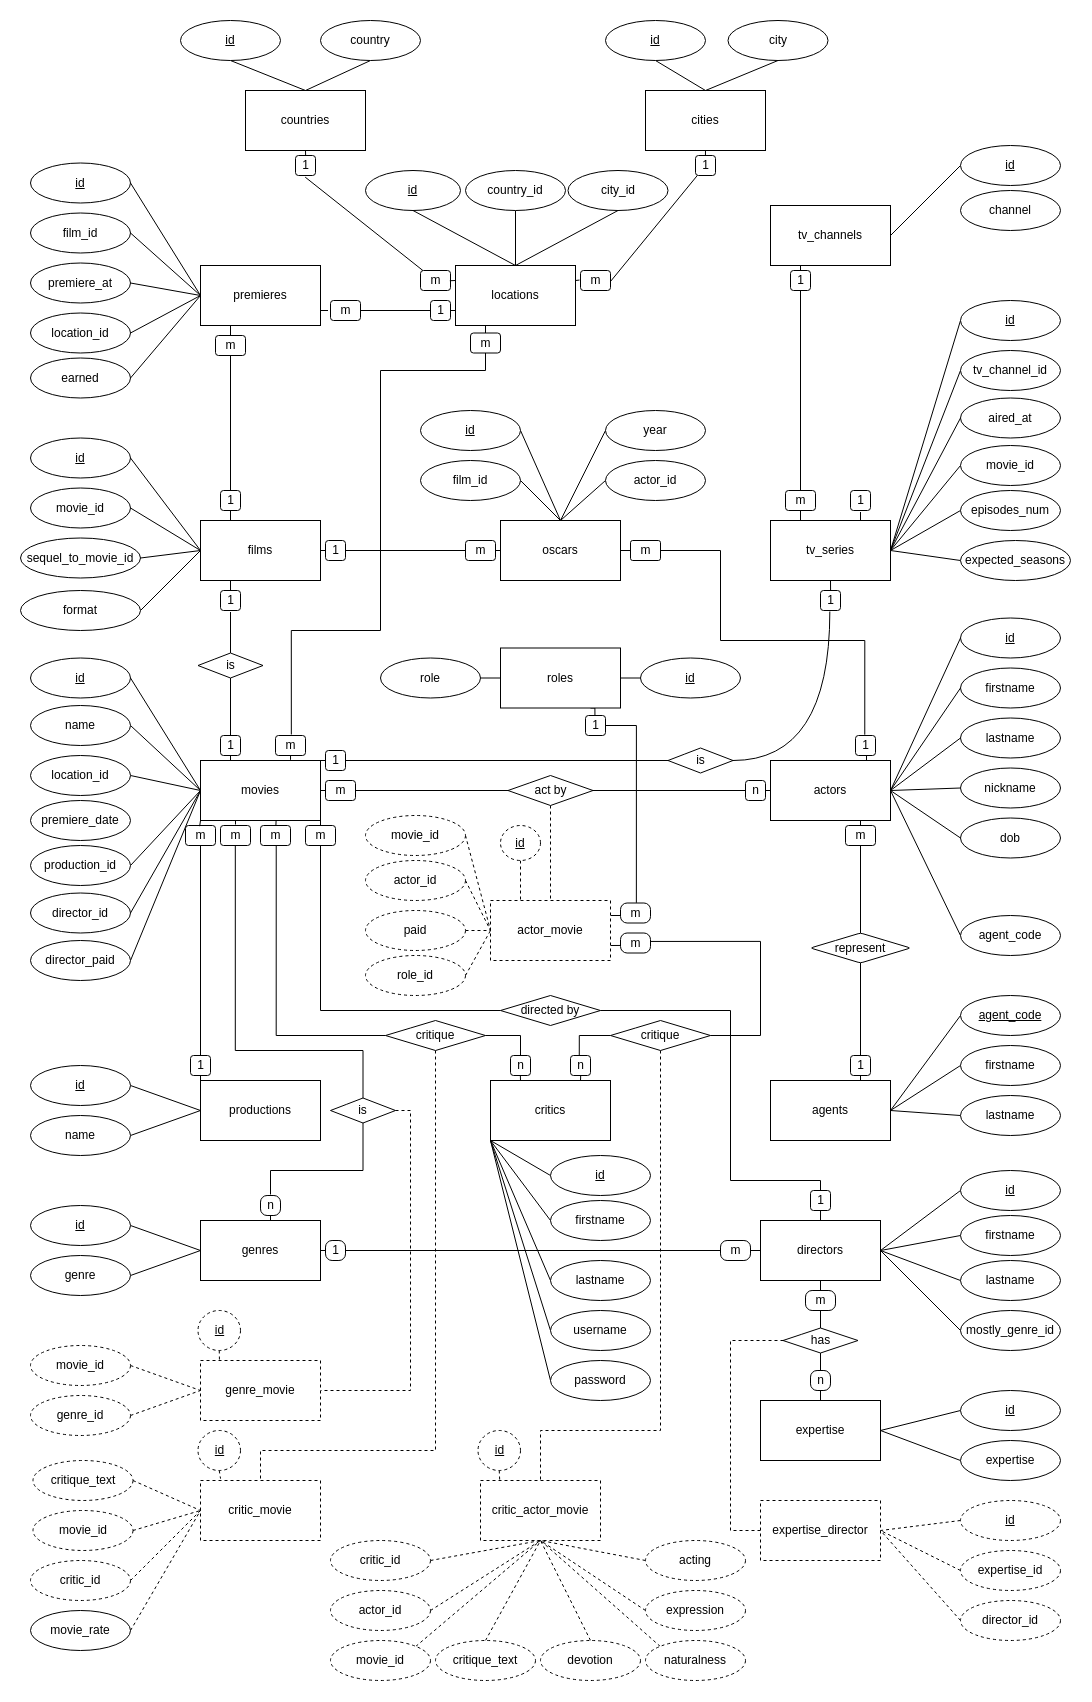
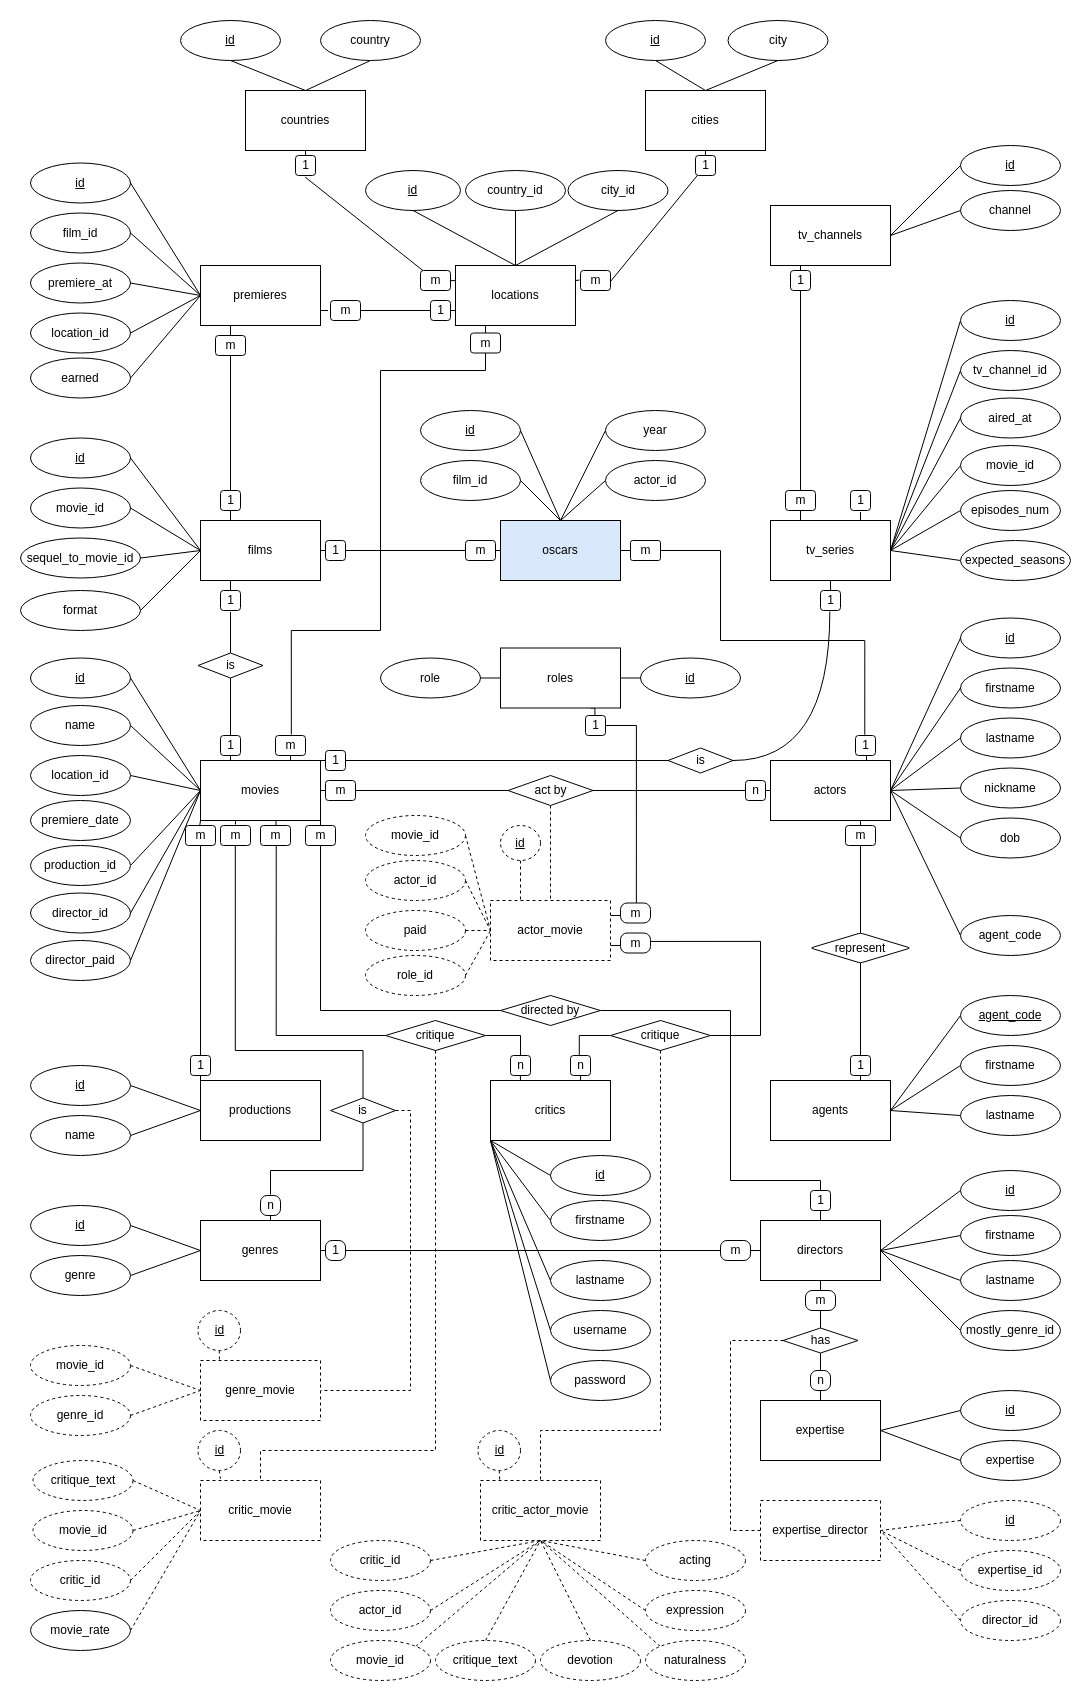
edge "channel" -- "tv_channels": added
node "oscars": fillcolor #ffffff -> #dae8fc
